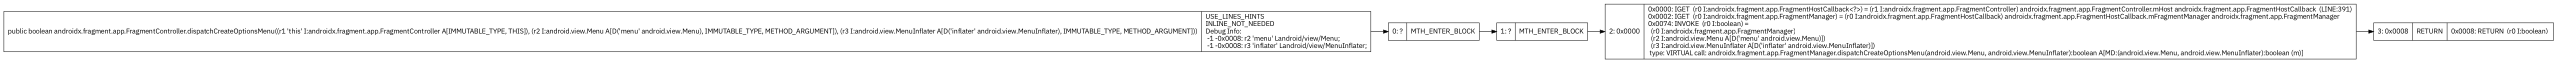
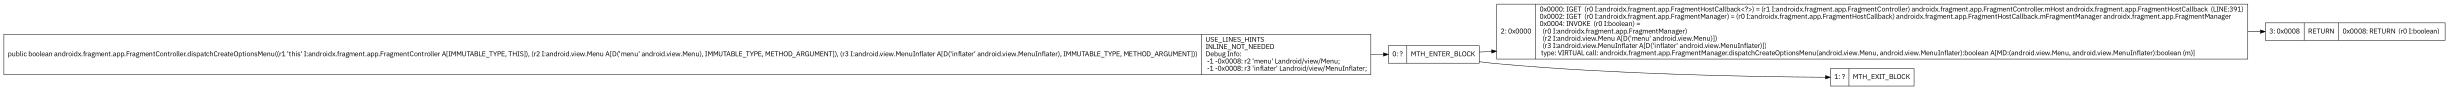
node "2: 0x0000": text "0x0074: INVOKE  (r0 I:boolean) =" -> "0x0004: INVOKE  (r0 I:boolean) ="
node "1: ?": text "MTH_ENTER_BLOCK" -> "MTH_EXIT_BLOCK"
edge "1: ?" -> "2: 0x0000": now "0: ?" -> "2: 0x0000"
